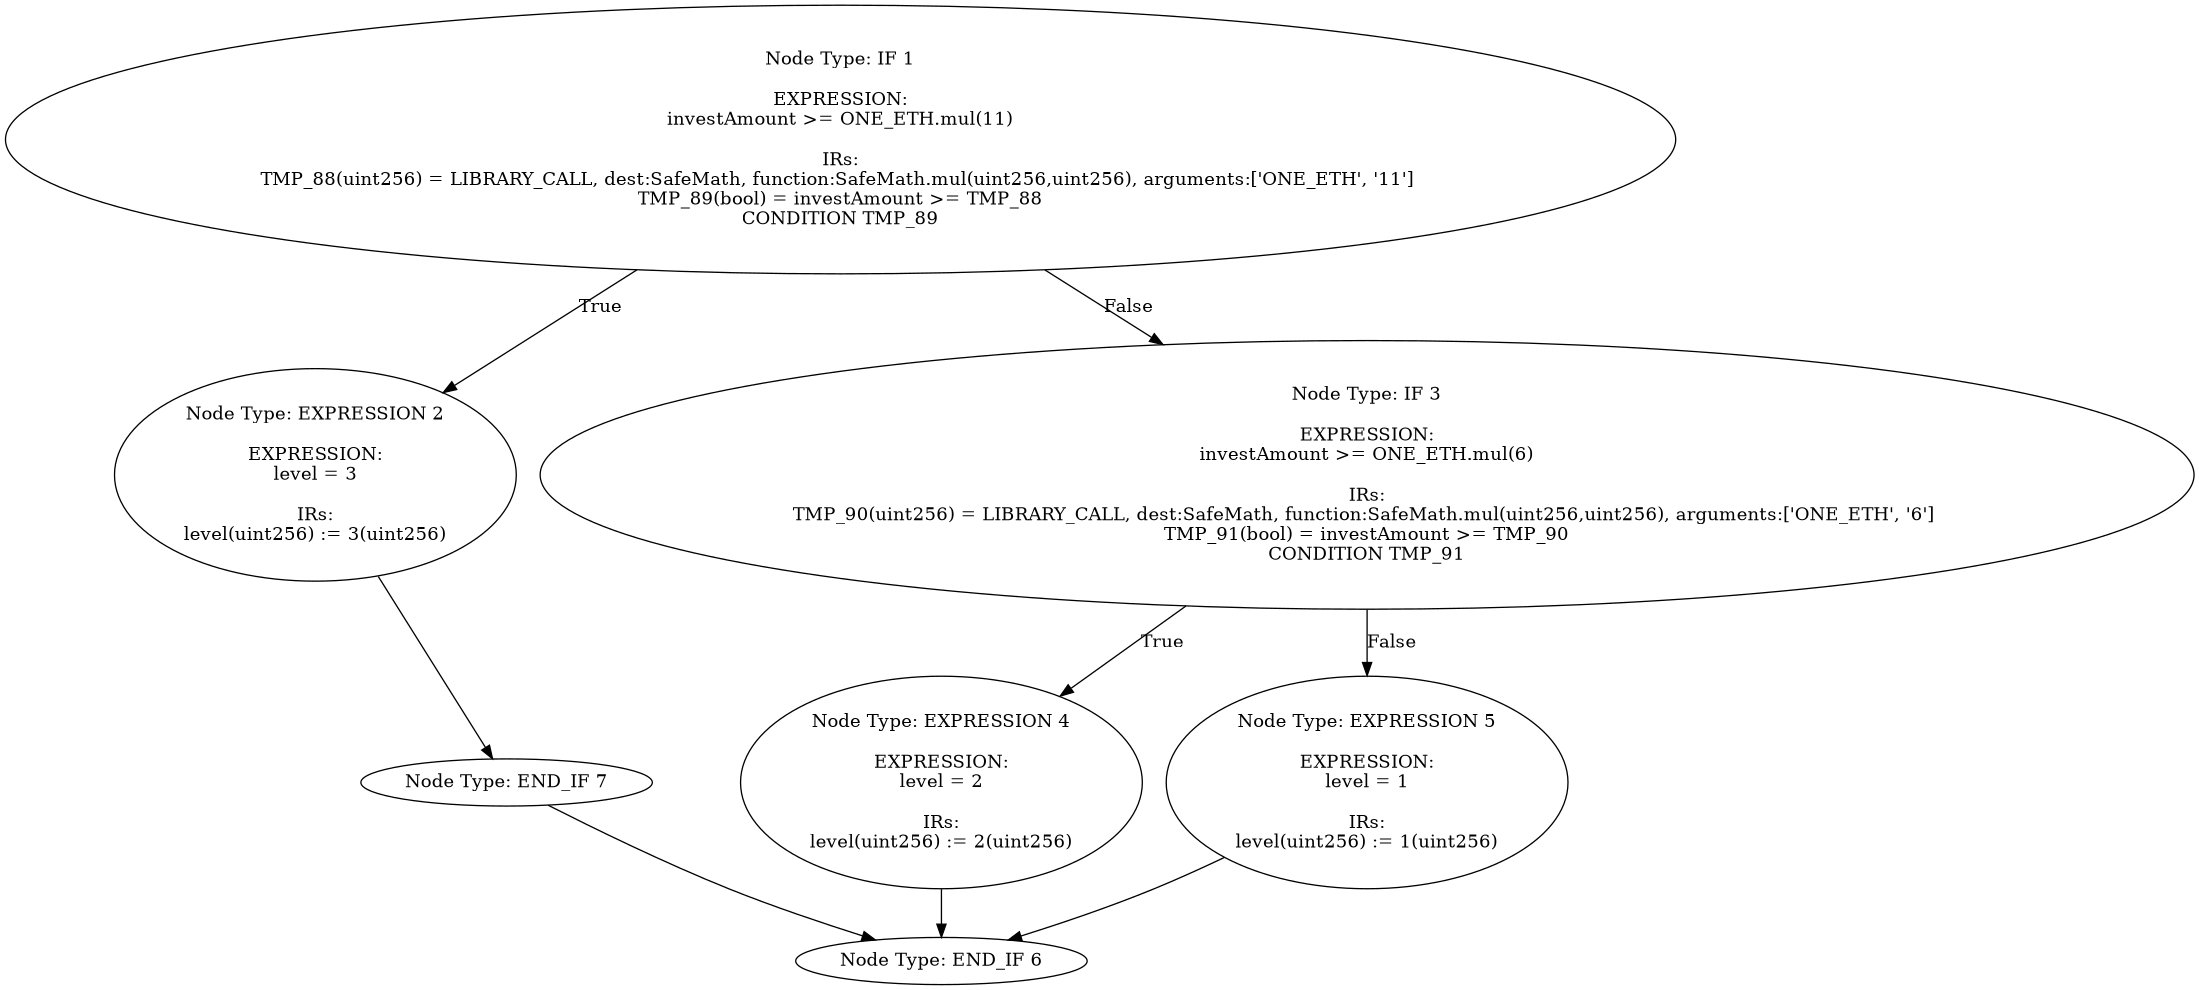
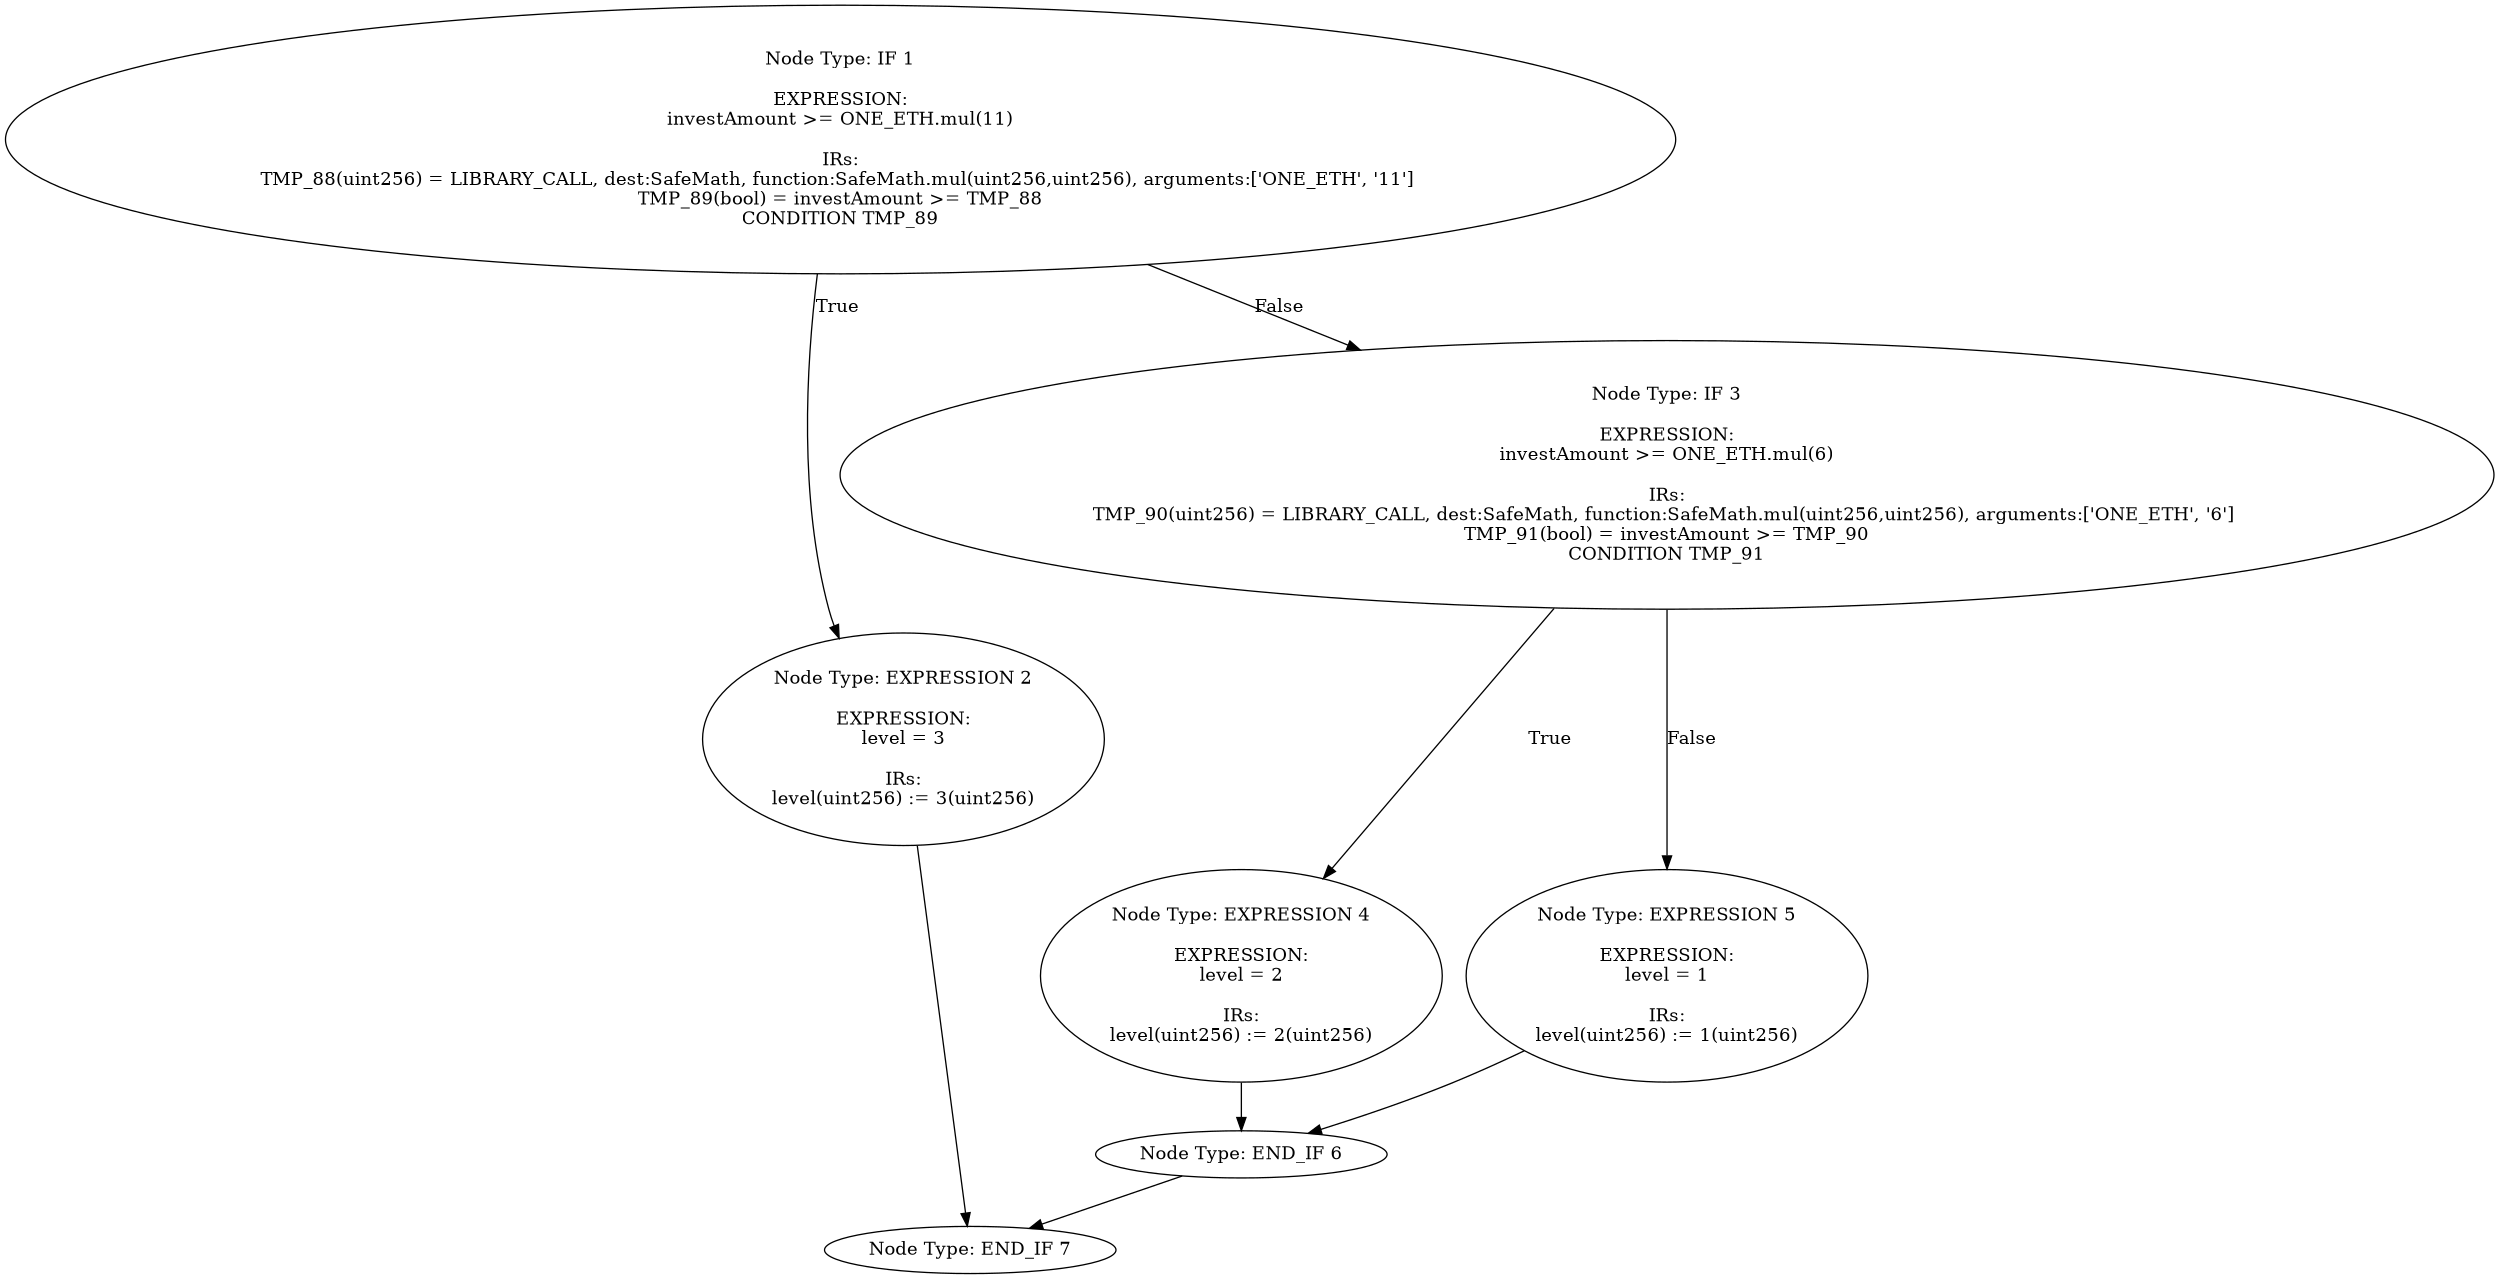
edge "Node Type: END_IF 7" -> "Node Type: END_IF 6": reversed
